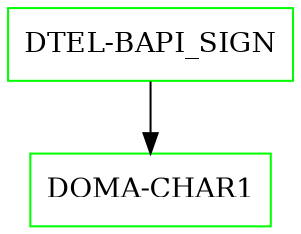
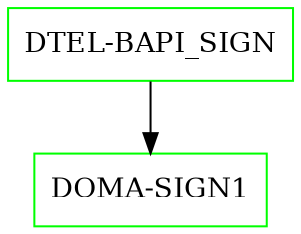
node "DOMA-CHAR1": label "DOMA-CHAR1" -> "DOMA-SIGN1"
